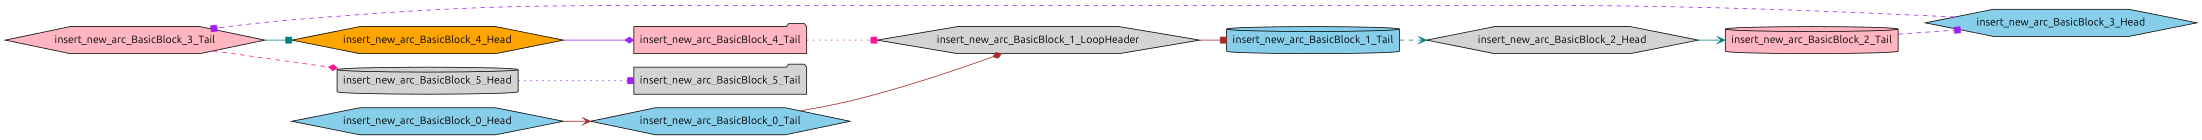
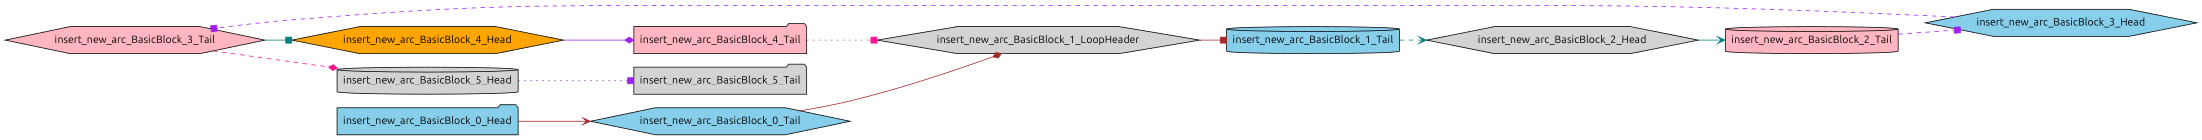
node "insert_new_arc_BasicBlock_0_Head": shape hexagon -> folder
